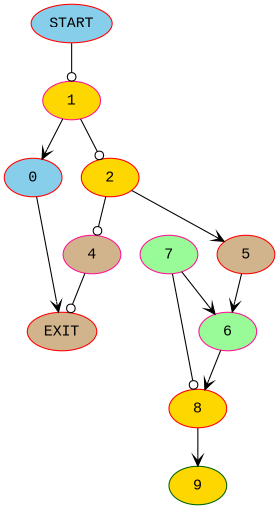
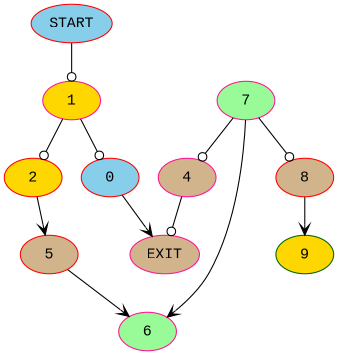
edge "1" -> "0": arrowhead vee -> odot
edge "2" -> "4": now "7" -> "4"
node "EXIT": color red -> deeppink
edge "6" -> "8": removed
node "8": fillcolor gold -> tan
